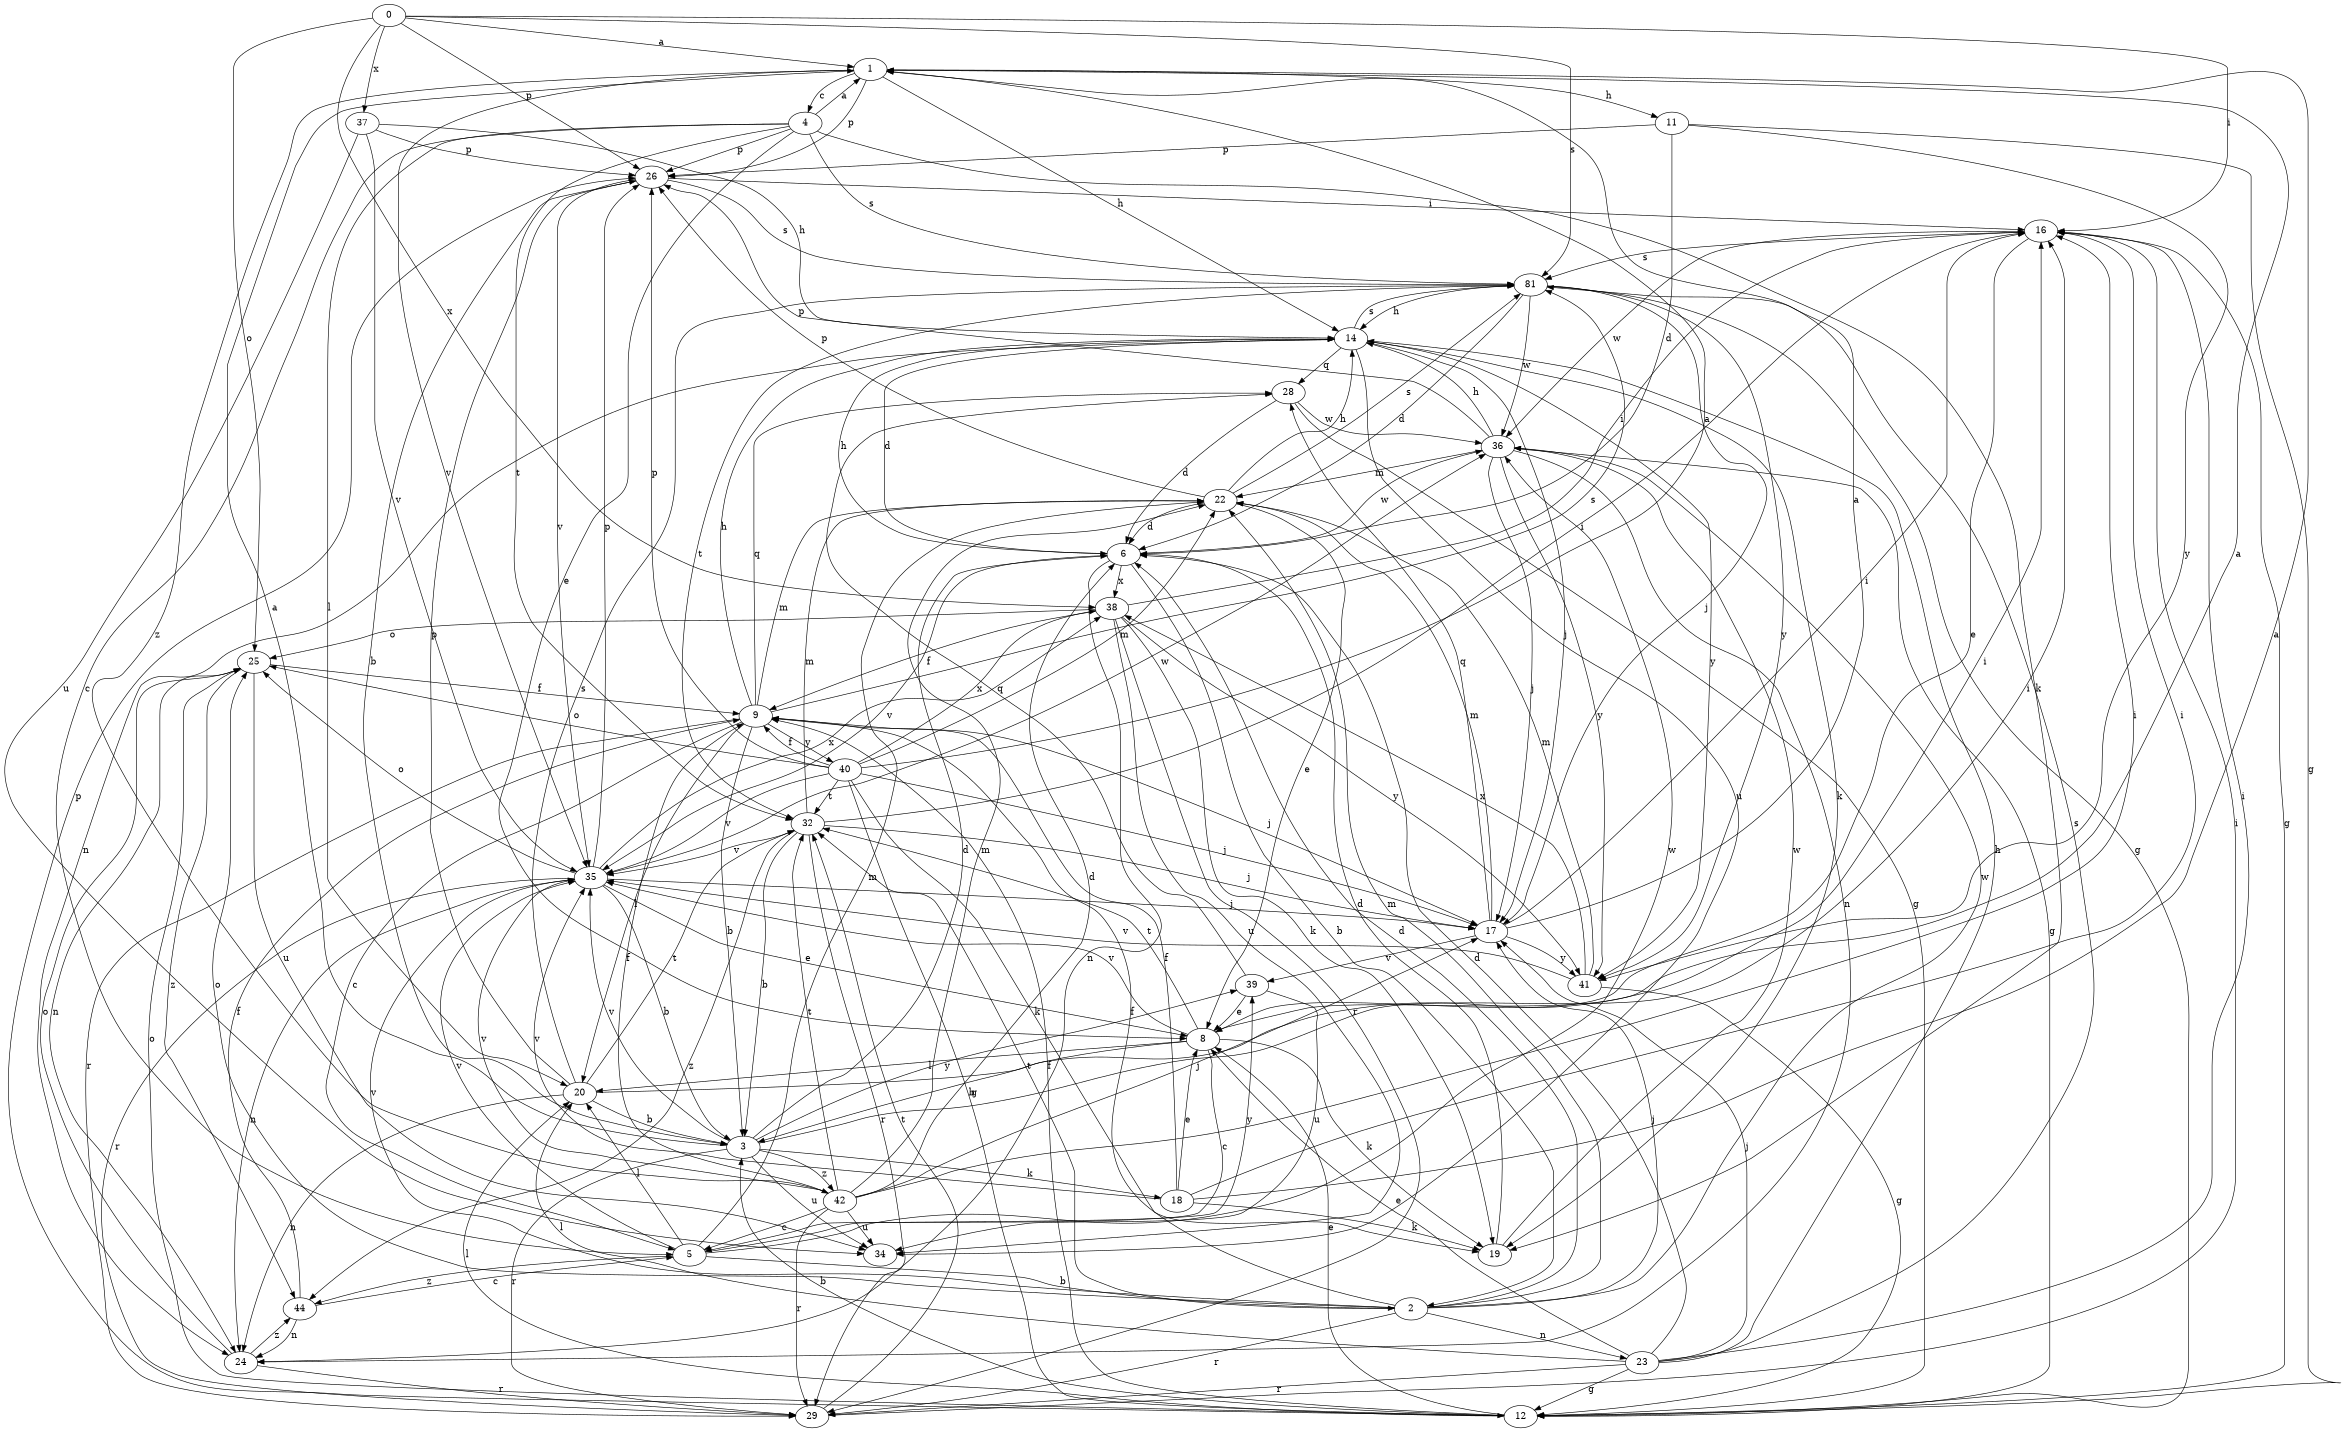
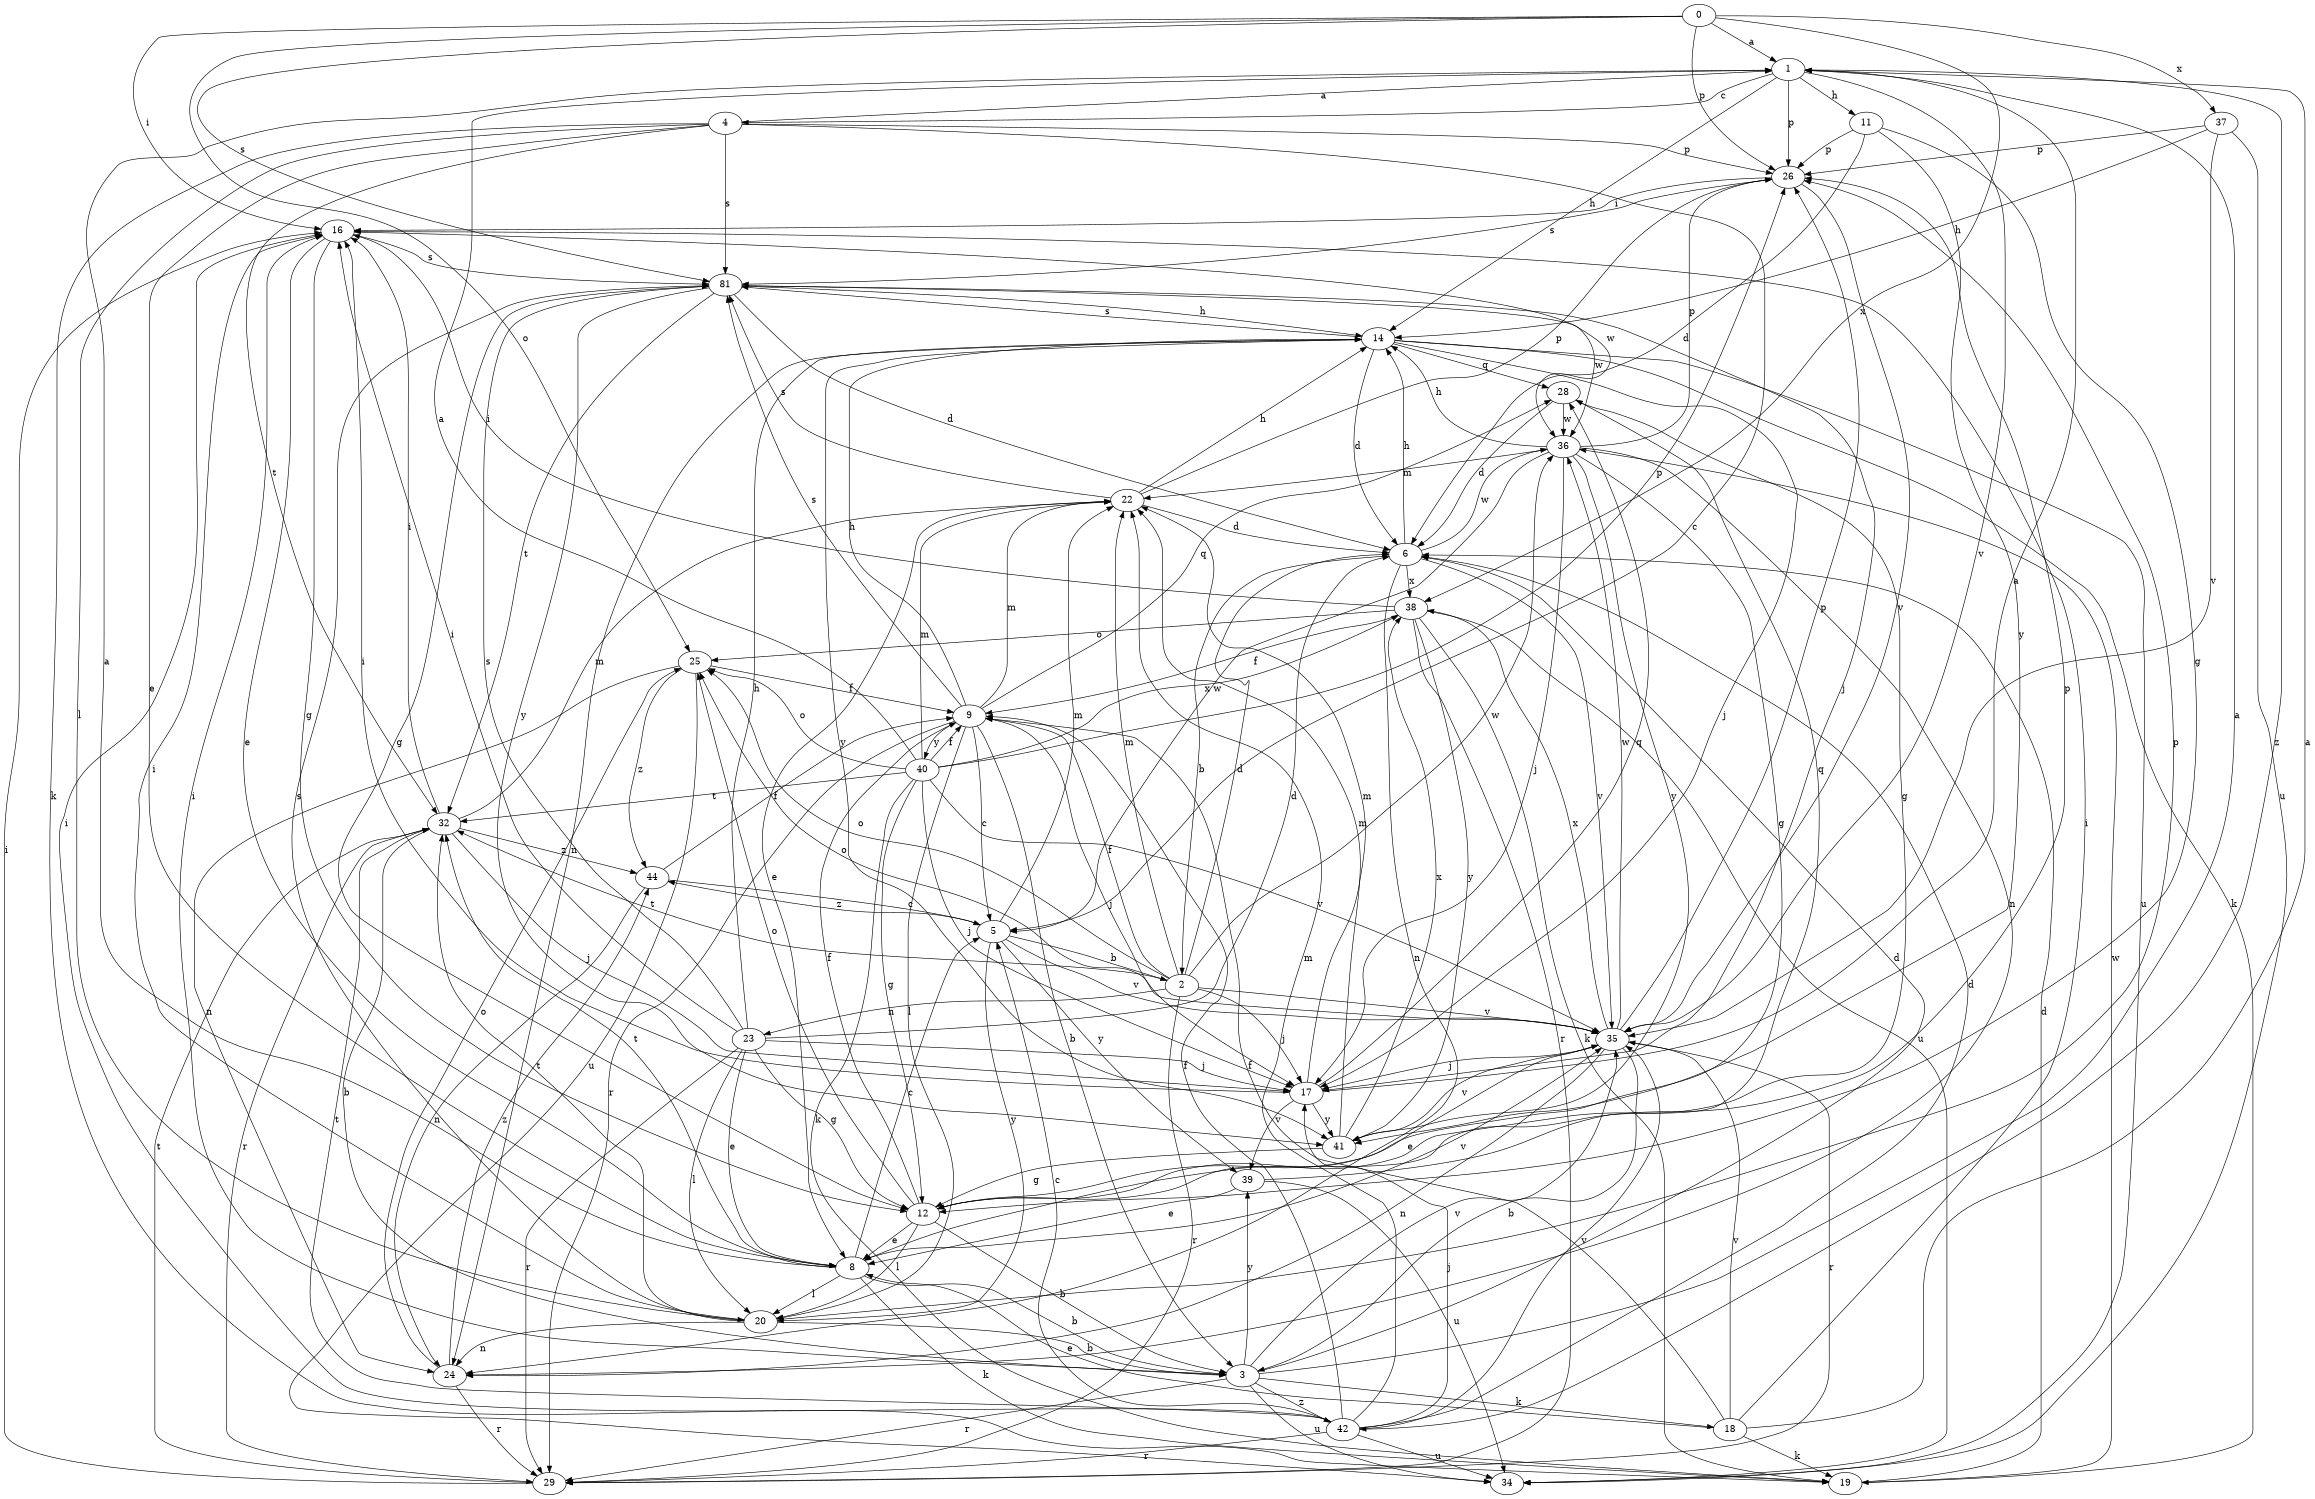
edge "26" -> "3": removed, label "b"
edge "32" -> "35": removed, label "v"
edge "5" -> "36": reversed
edge "5" -> "20": label "l" -> "y"
